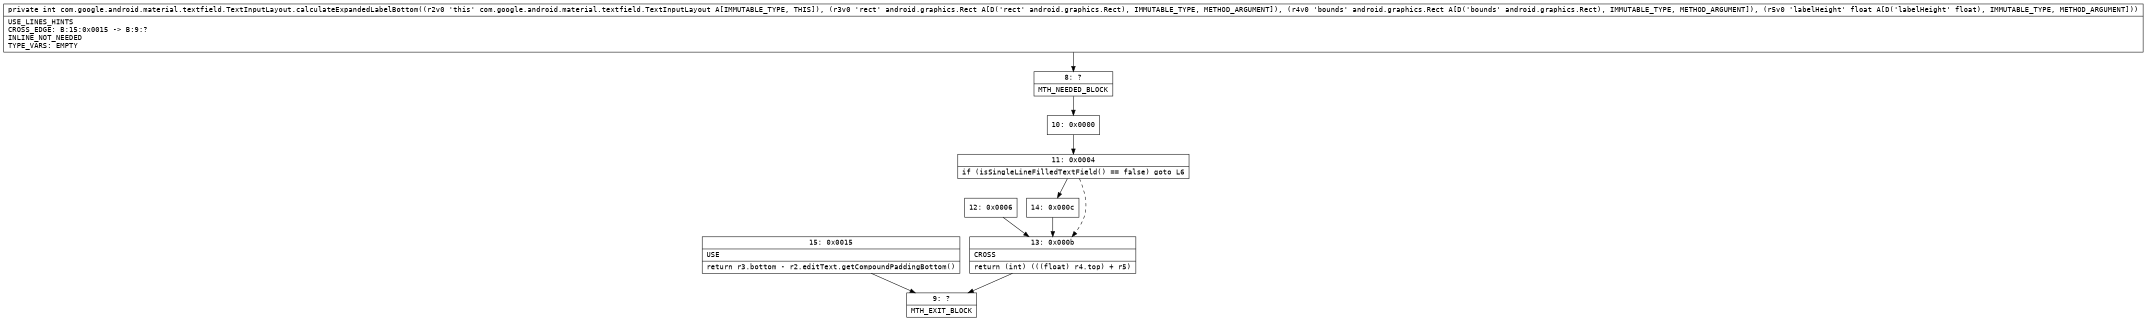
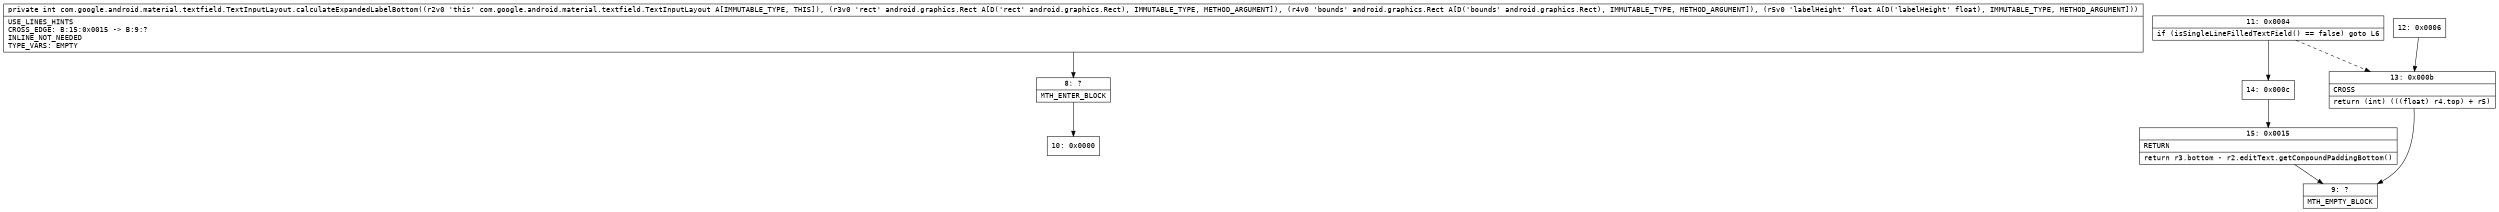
node "8: ?": text "MTH_NEEDED_BLOCK" -> "MTH_ENTER_BLOCK"
edge "10: 0x0000" -> "11: 0x0004": removed
edge "14: 0x000c" -> "13: 0x000b": now "14: 0x000c" -> "15: 0x0015"
node "15: 0x0015": text "USE" -> "RETURN"
node "9: ?": text "MTH_EXIT_BLOCK" -> "MTH_EMPTY_BLOCK"
